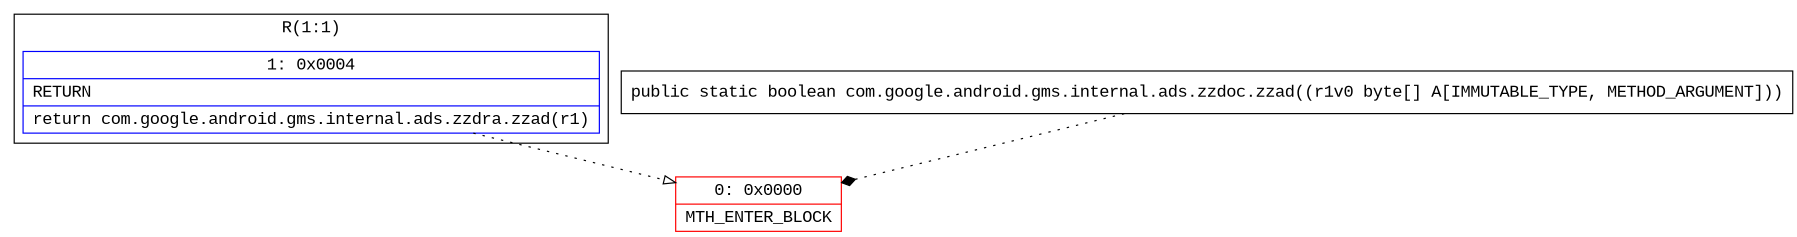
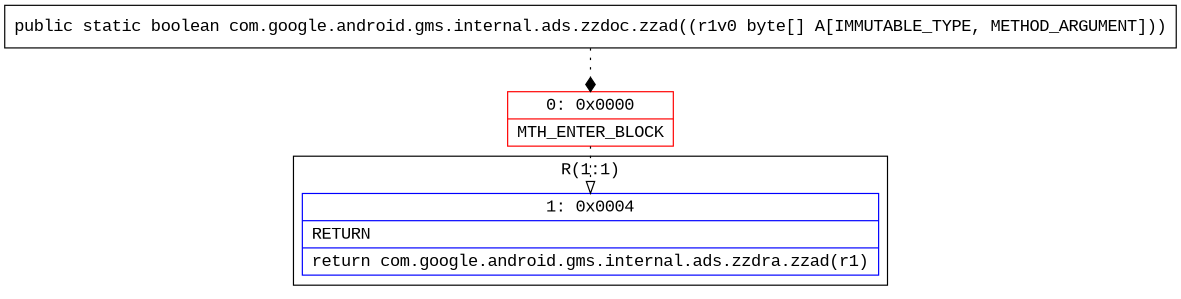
edge "1: 0x0004" -> "0: 0x0000": reversed
